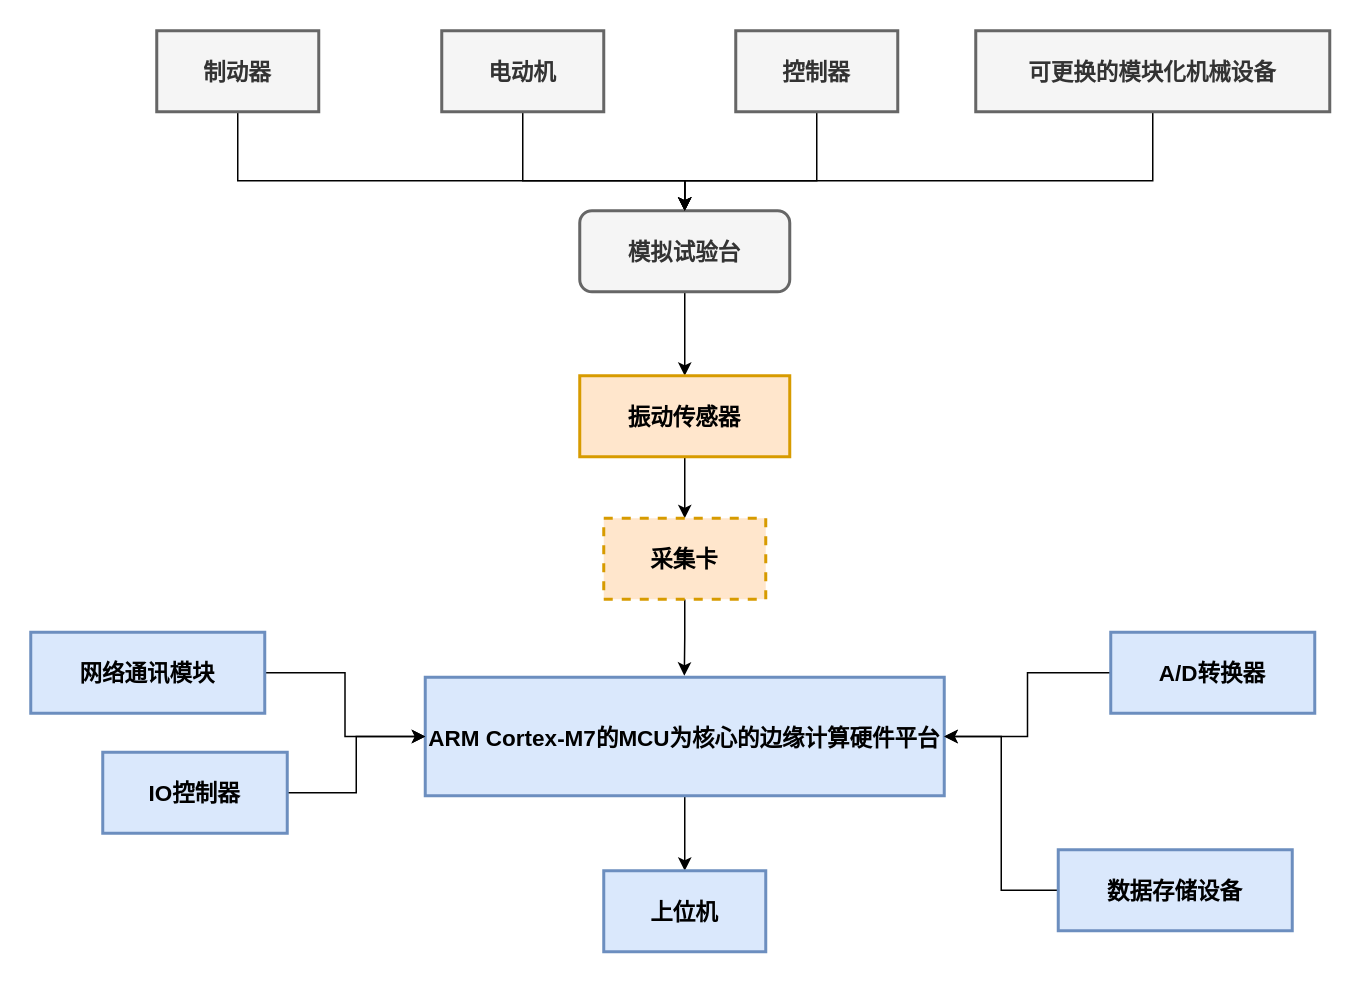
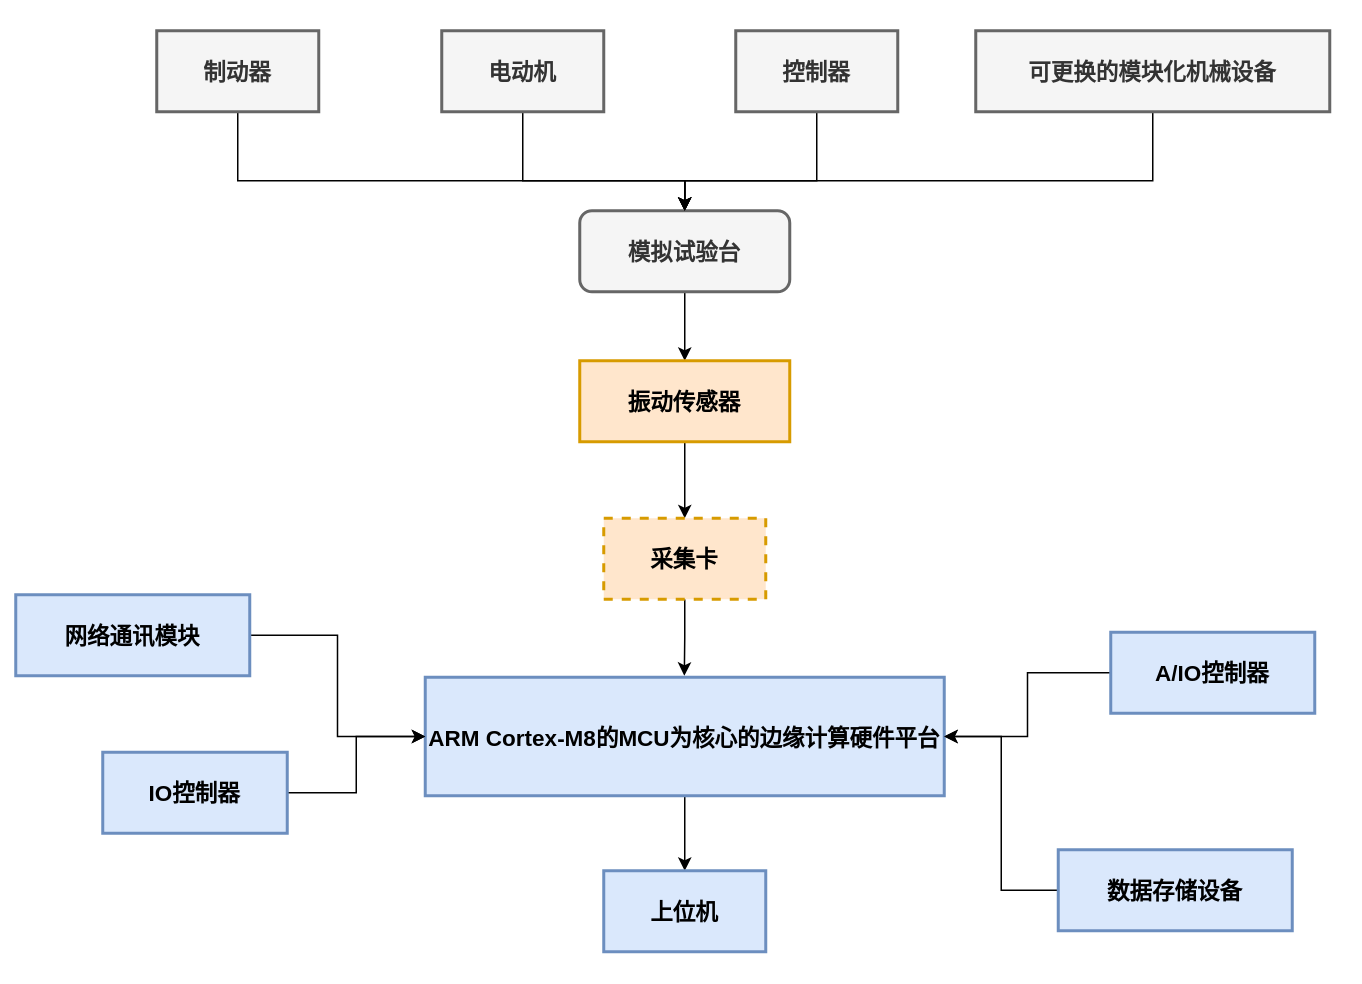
node "振动传感器": moved (685, 416) -> (685, 401)
node "网络通讯模块": moved (148, 673) -> (133, 635)
node "A/D转换器": label "A/D转换器" -> "A/IO控制器"
node "ARM Cortex-M7的MCU为核心的边缘计算硬件平台": label "ARM Cortex-M7的MCU为核心的边缘计算硬件平台" -> "ARM Cortex-M8的MCU为核心的边缘计算硬件平台"
